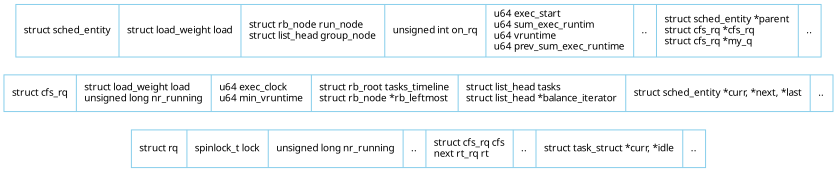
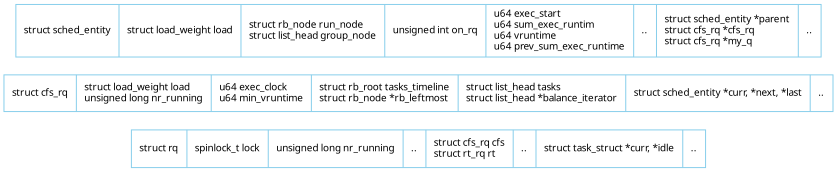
node "struct rq": text "next rt_rq rt" -> "struct rt_rq rt"
